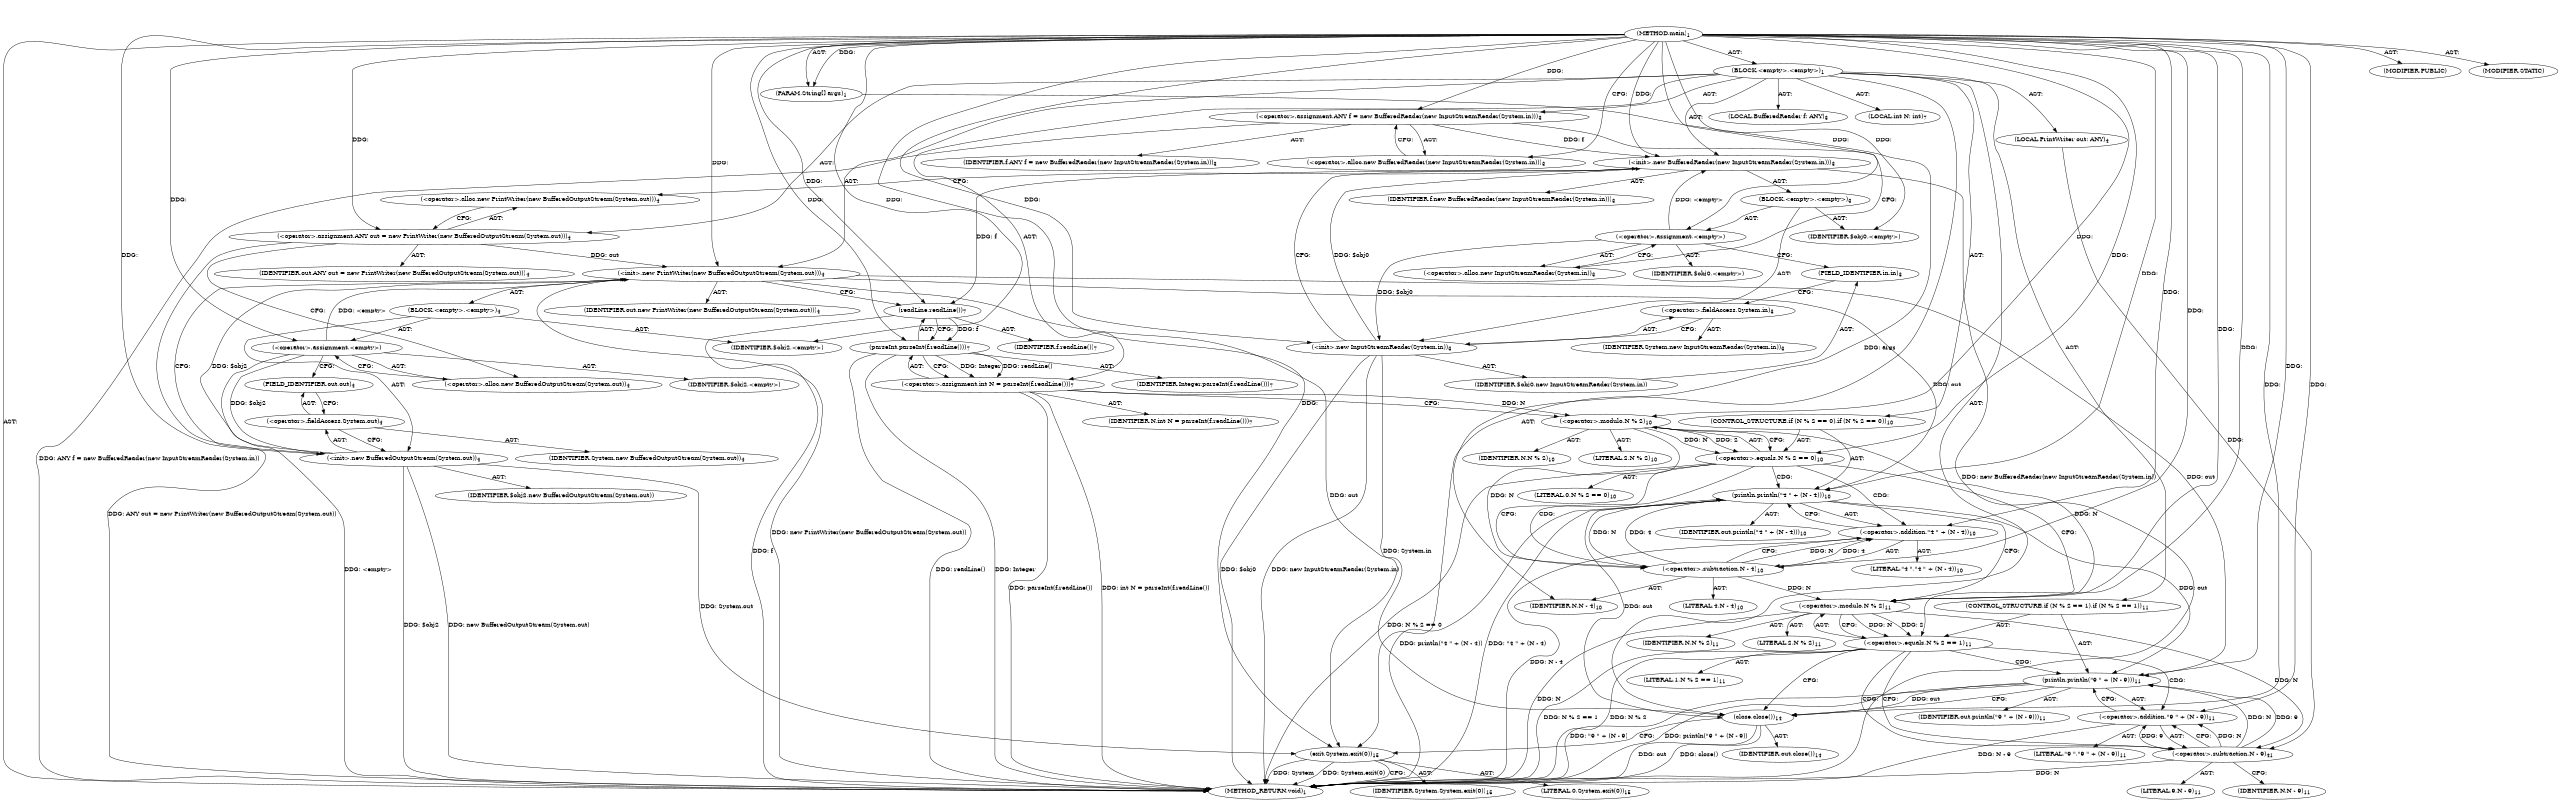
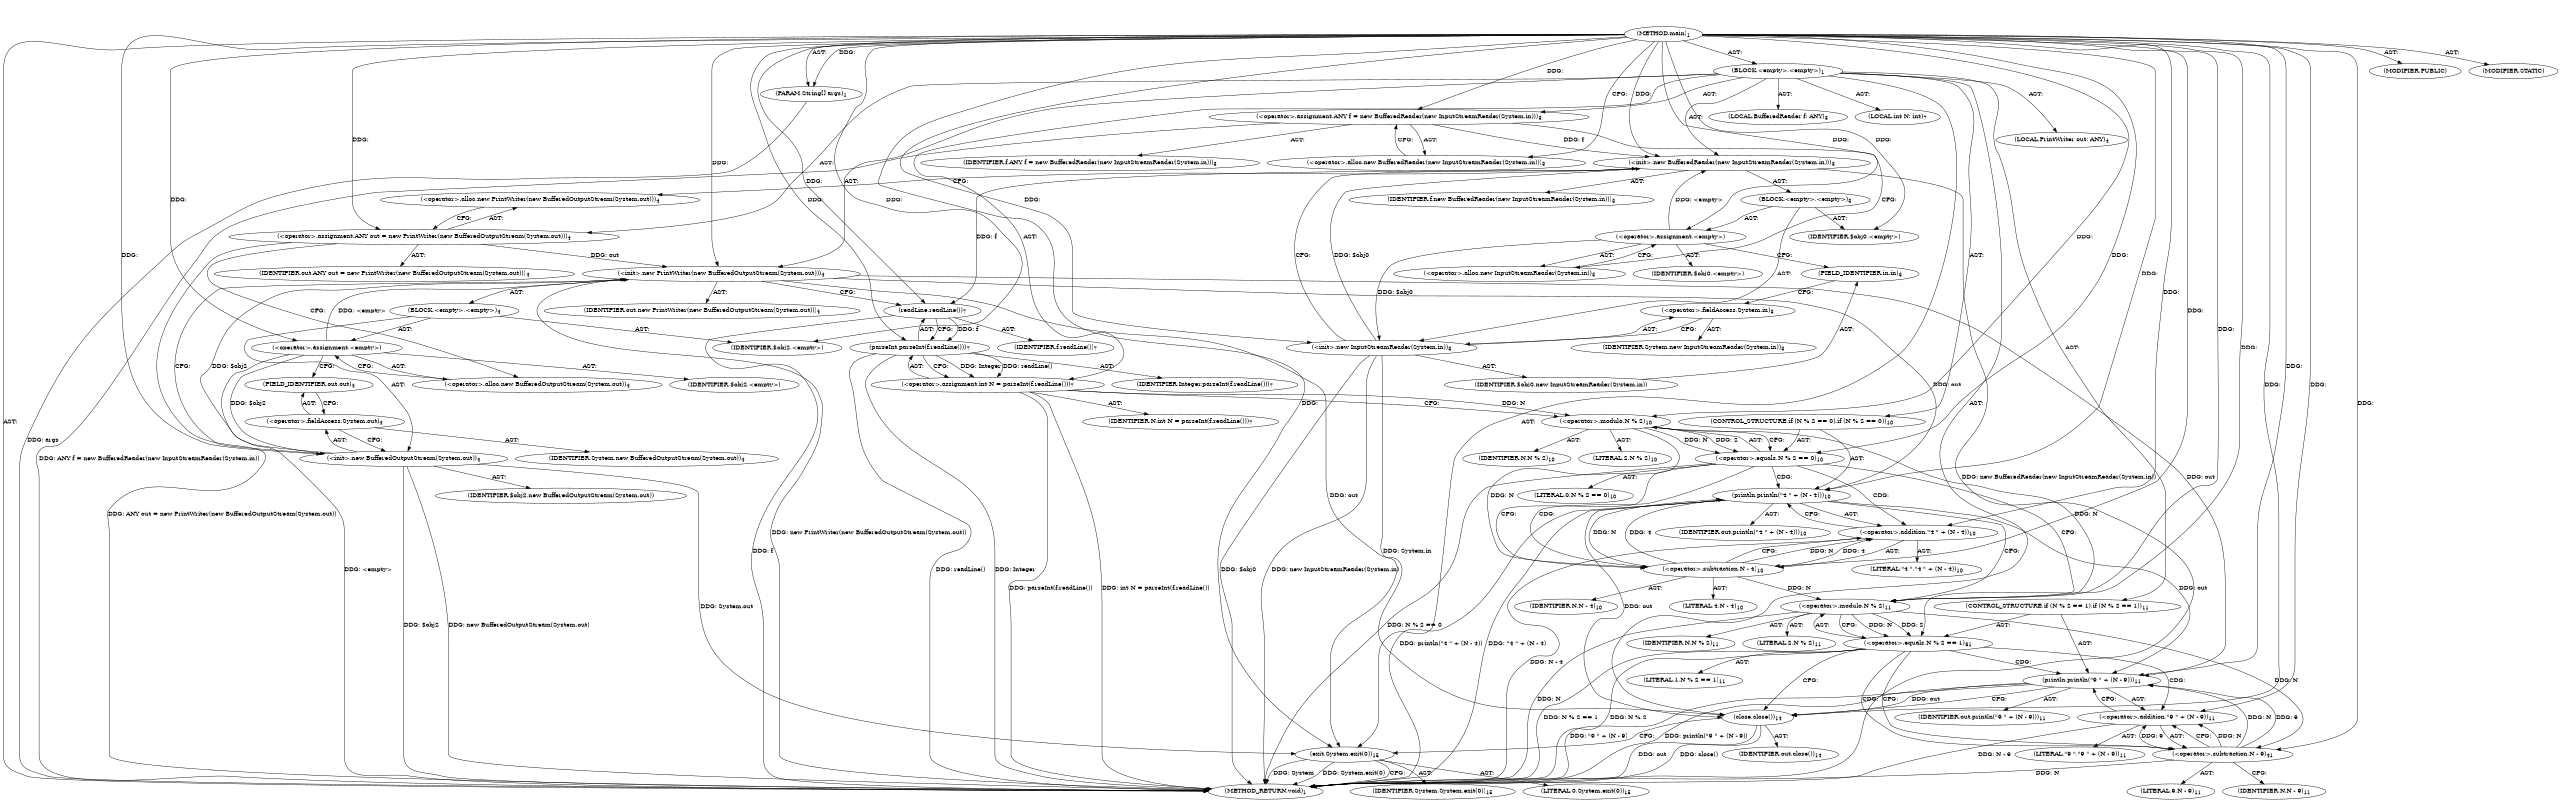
edge "(PARAM,String[] args)" -> "(IDENTIFIER,N,N - 4)": now "(PARAM,String[] args)" -> "(METHOD_RETURN,void)"
edge "(LOCAL,PrintWriter out: ANY)" -> "(<operator>.subtraction,N - 9)": now "(METHOD,main)" -> "(<operator>.subtraction,N - 9)"
node "(<operator>.equals,N % 2 == 1)": text "11" -> "61"
